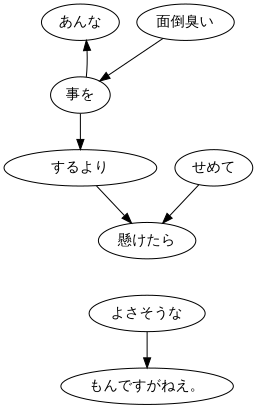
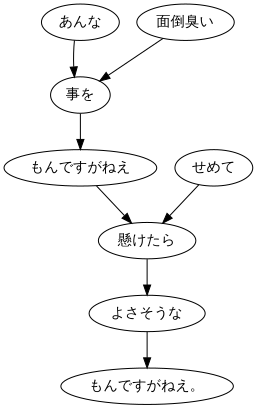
edge "事を" -> "あんな": reversed
node "するより": label "するより" -> "もんですがねえ"
edge "懸けたら" -> "よさそうな": added
